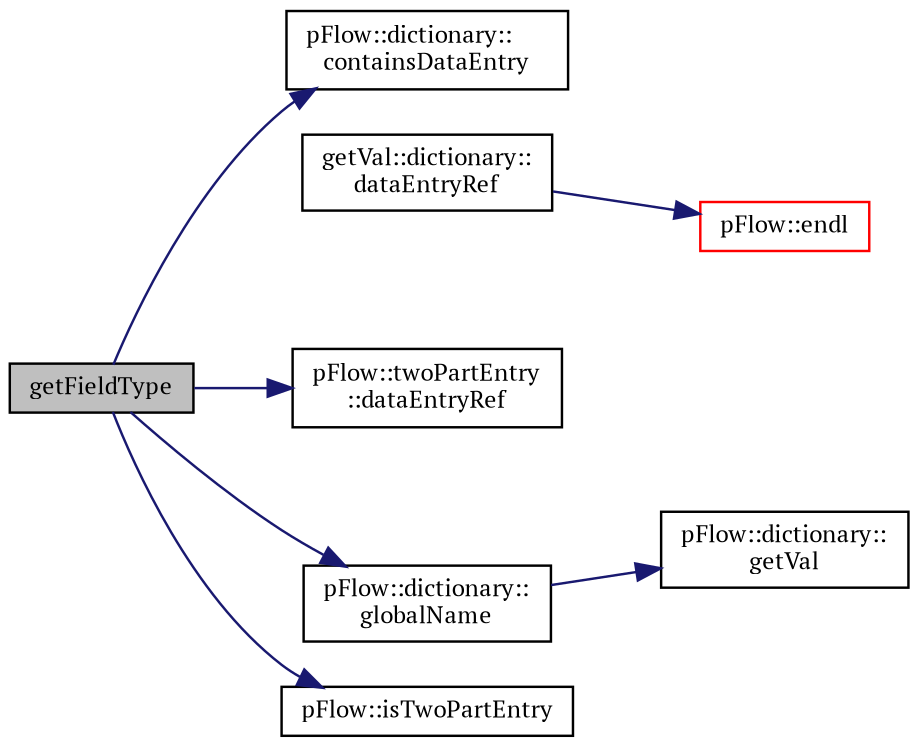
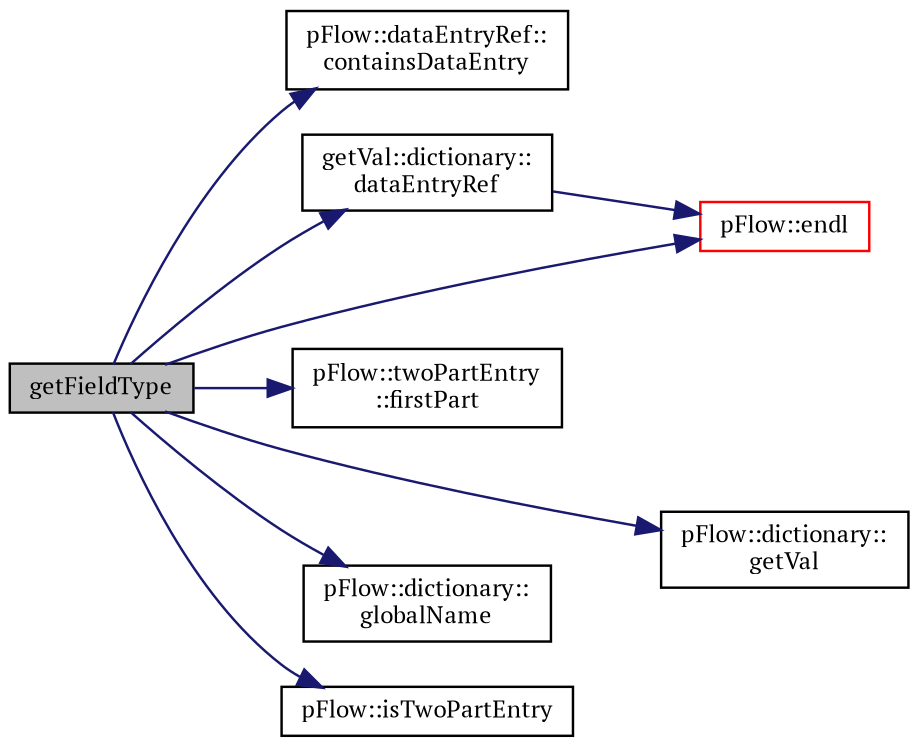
node "pFlow::dictionary:: containsDataEntry": label "pFlow::dictionary:: containsDataEntry" -> "pFlow::dataEntryRef:: containsDataEntry"
edge "getFieldType" -> "getVal::dictionary:: dataEntryRef": added
edge "getFieldType" -> "pFlow::endl": added
node "pFlow::twoPartEntry ::dataEntryRef": label "pFlow::twoPartEntry ::dataEntryRef" -> "pFlow::twoPartEntry ::firstPart"
edge "pFlow::dictionary:: globalName" -> "pFlow::dictionary:: getVal": now "getFieldType" -> "pFlow::dictionary:: getVal"
